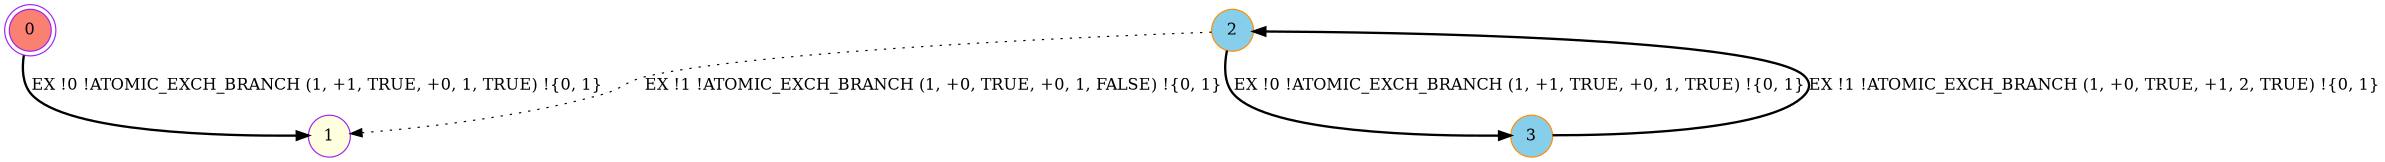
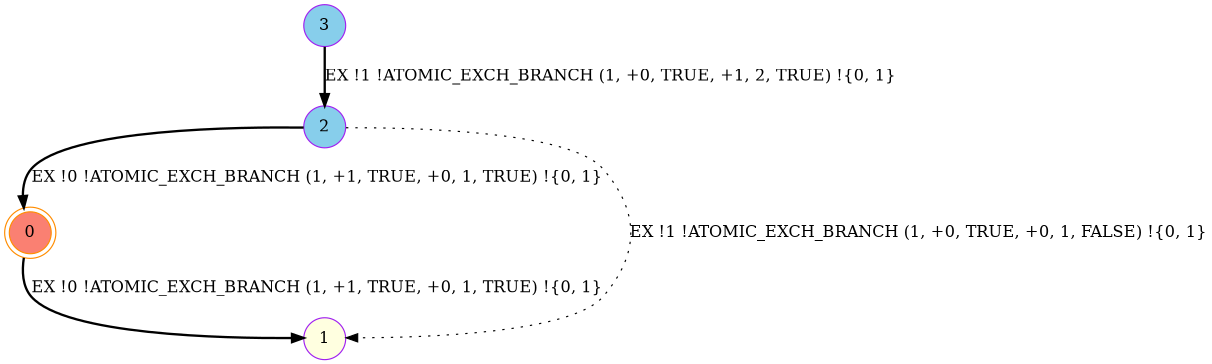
node "0": color purple -> darkorange
node "2": color darkorange -> purple
edge "2" -> "3": now "2" -> "0"
node "3": color darkorange -> purple
